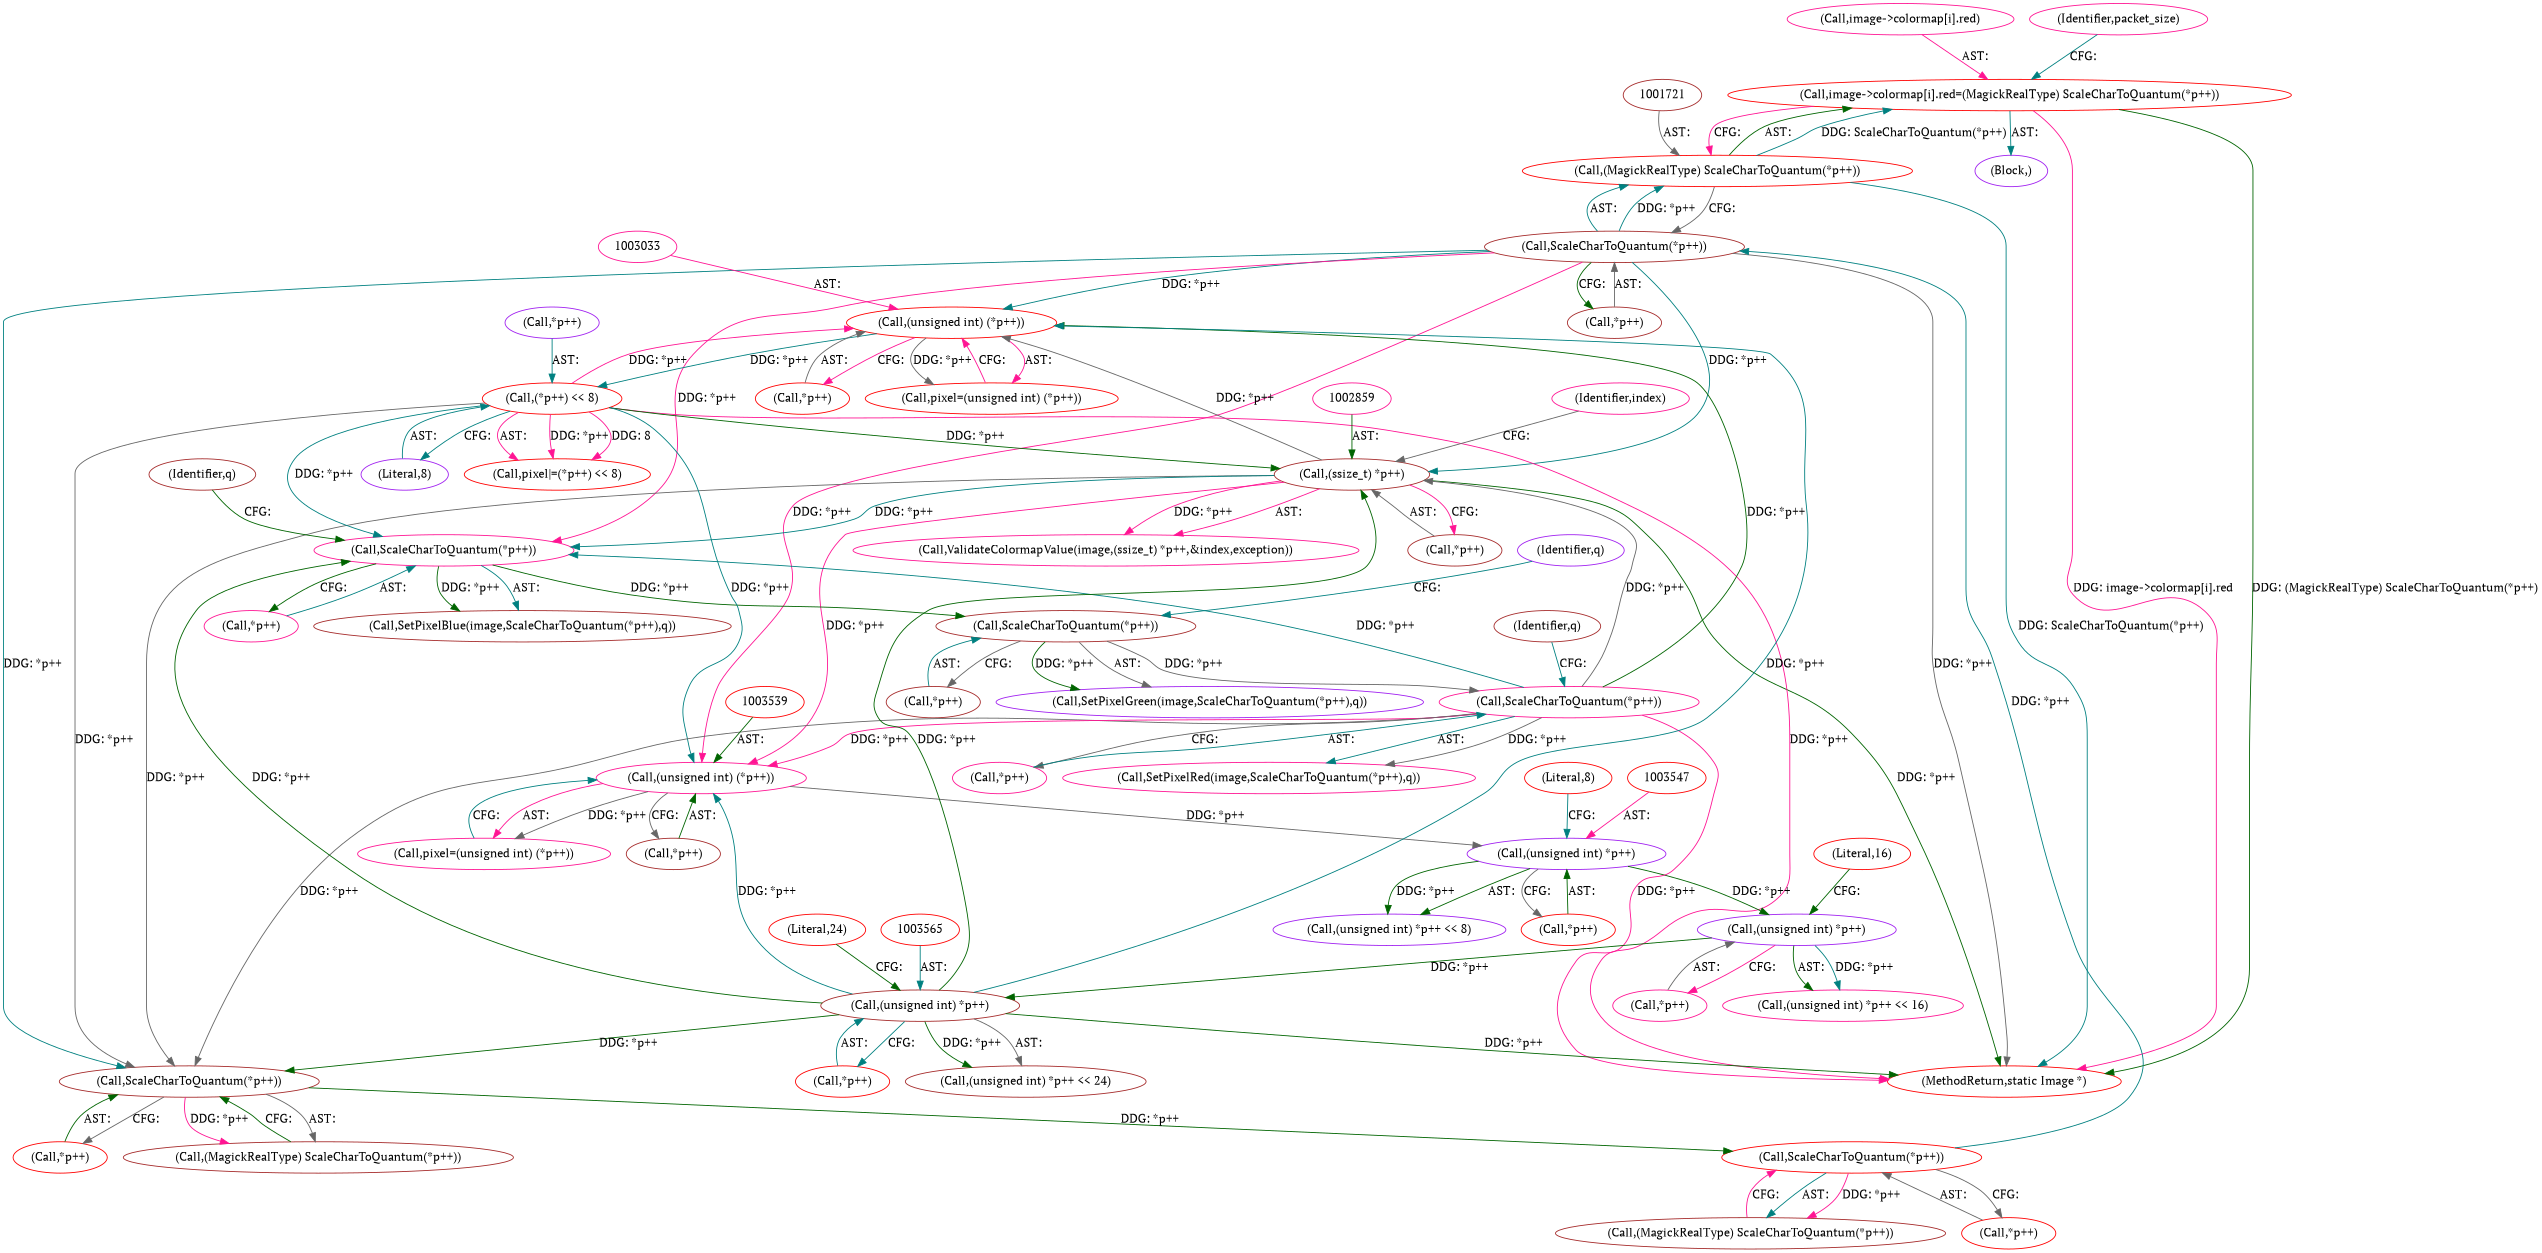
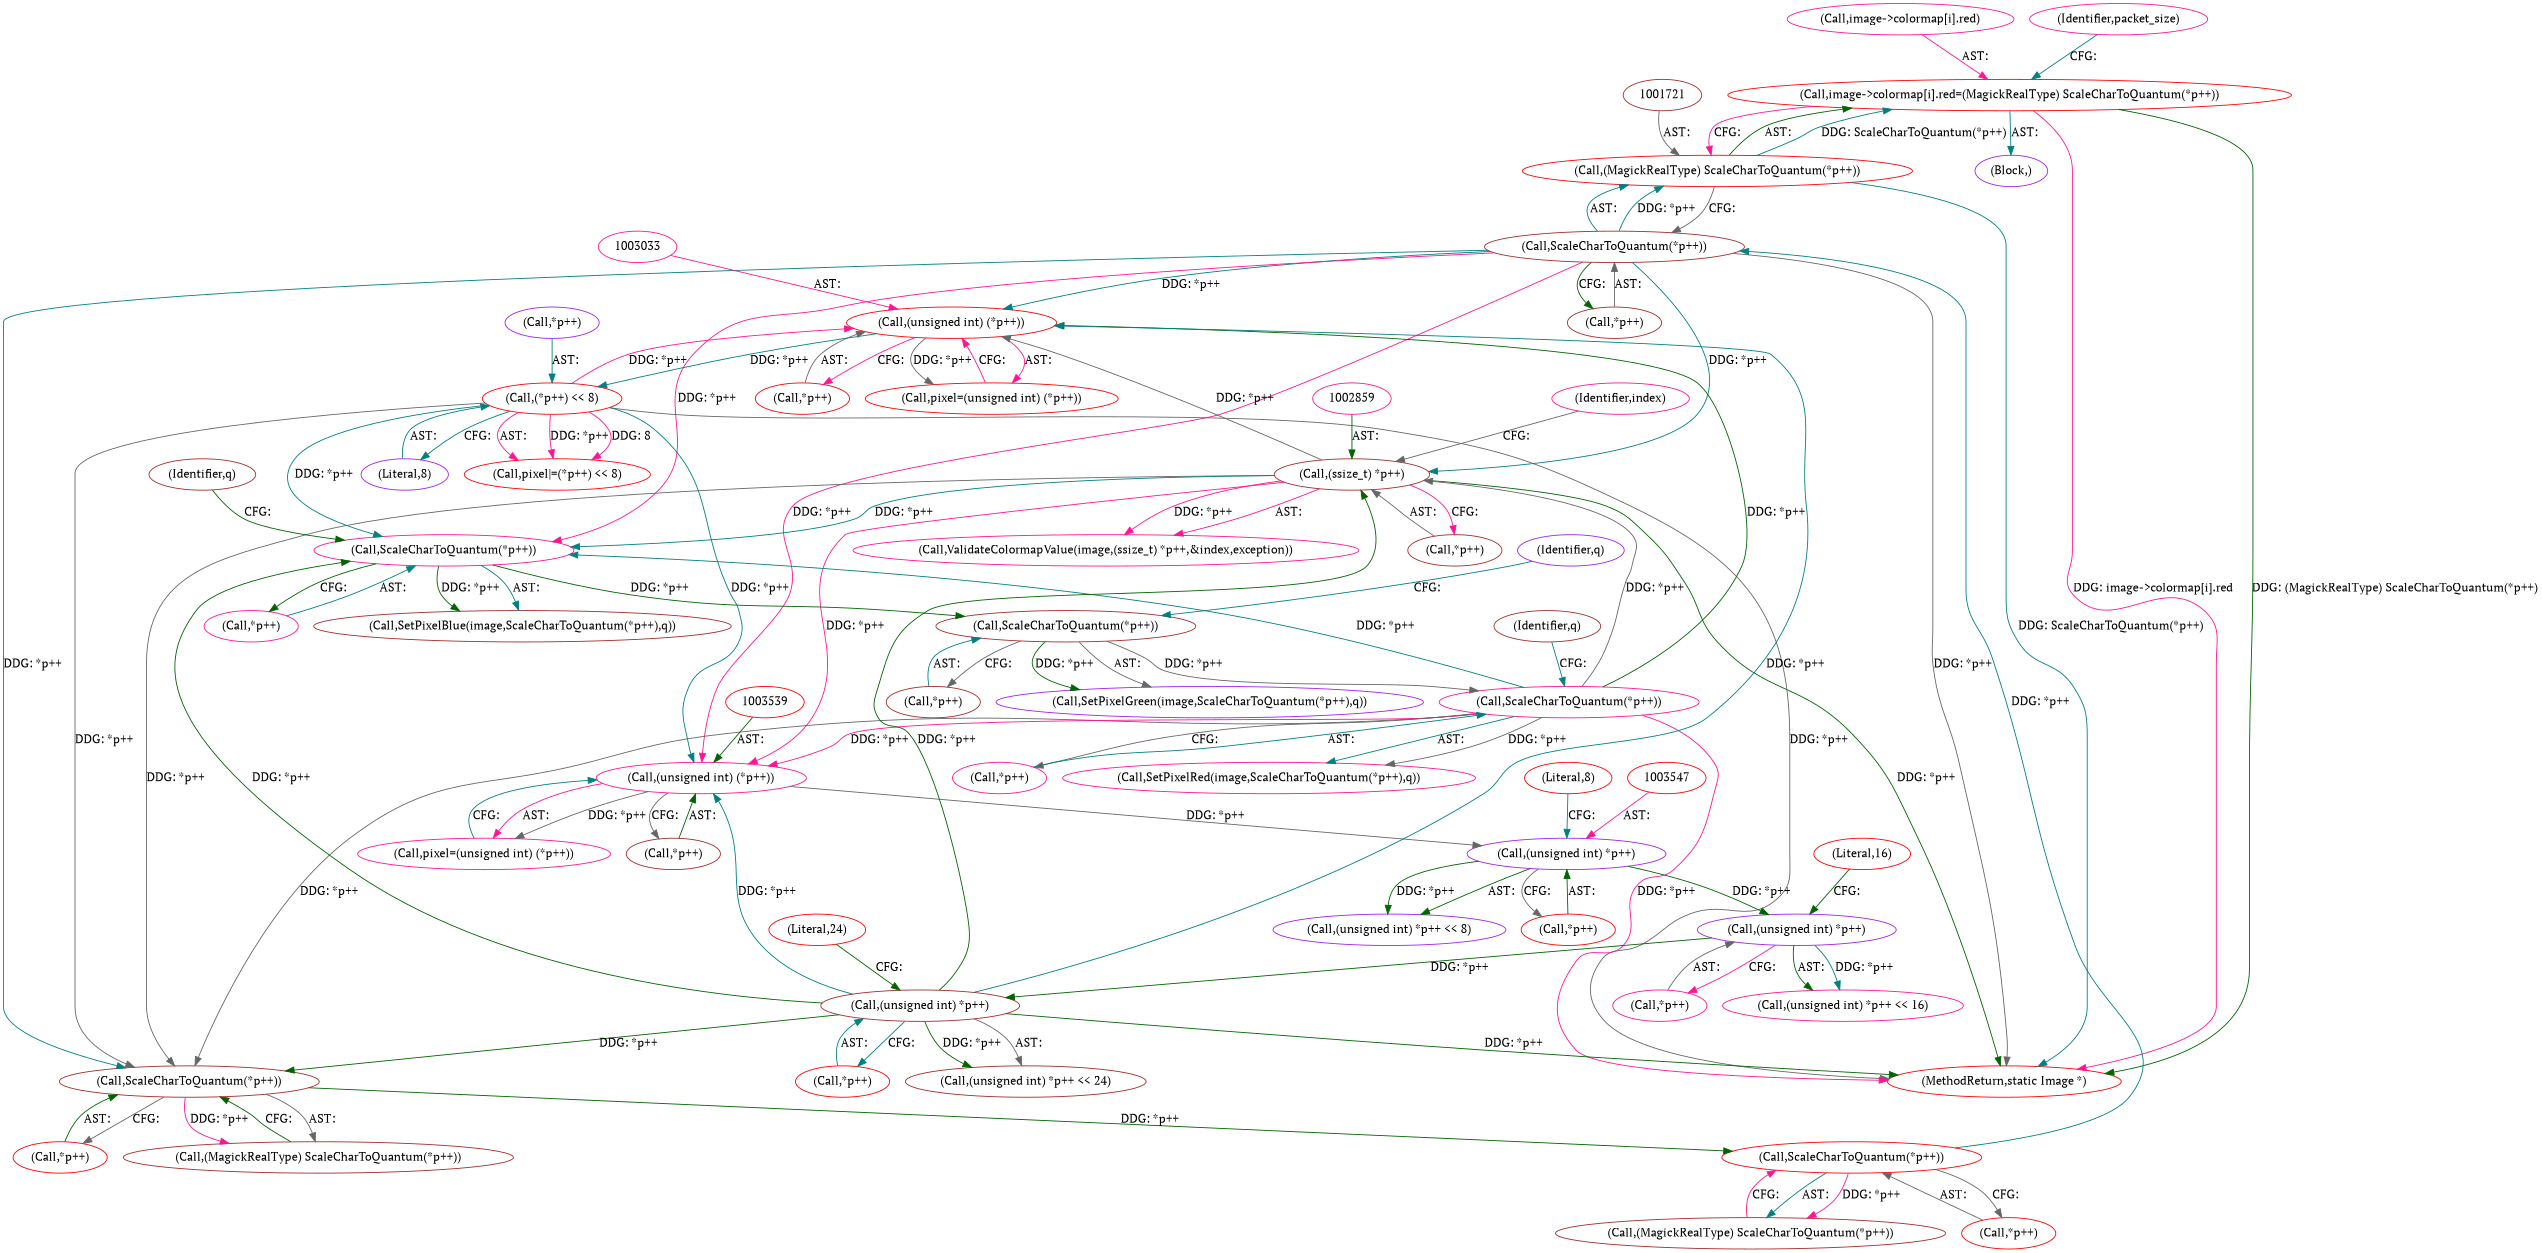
edge "(Call,(*p++) << 8)" -> "(Call,(ssize_t) *p++)": removed, label "DDG: *p++"
edge "(Call,(*p++) << 8)" -> "(MethodReturn,static Image *)": color deeppink -> gray40
node "1003565": removed
